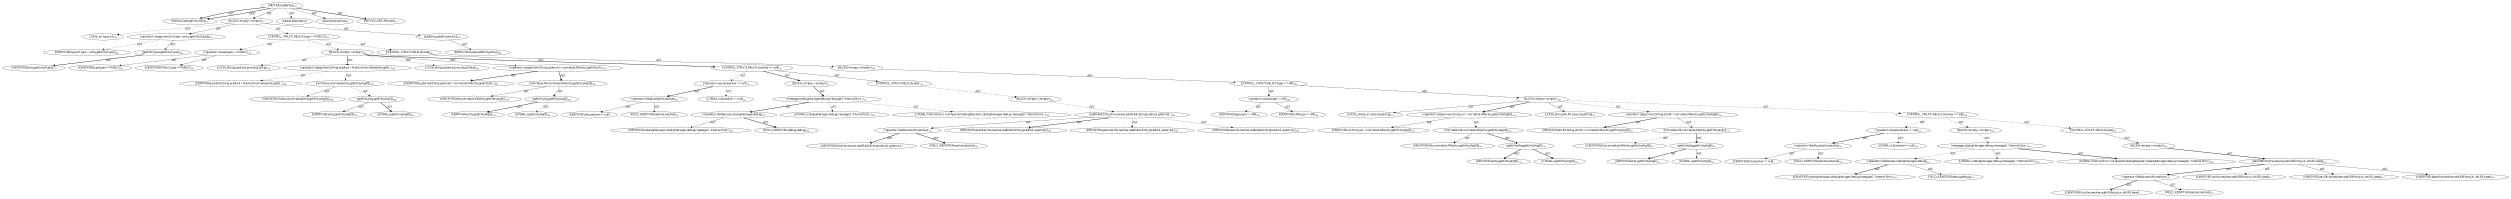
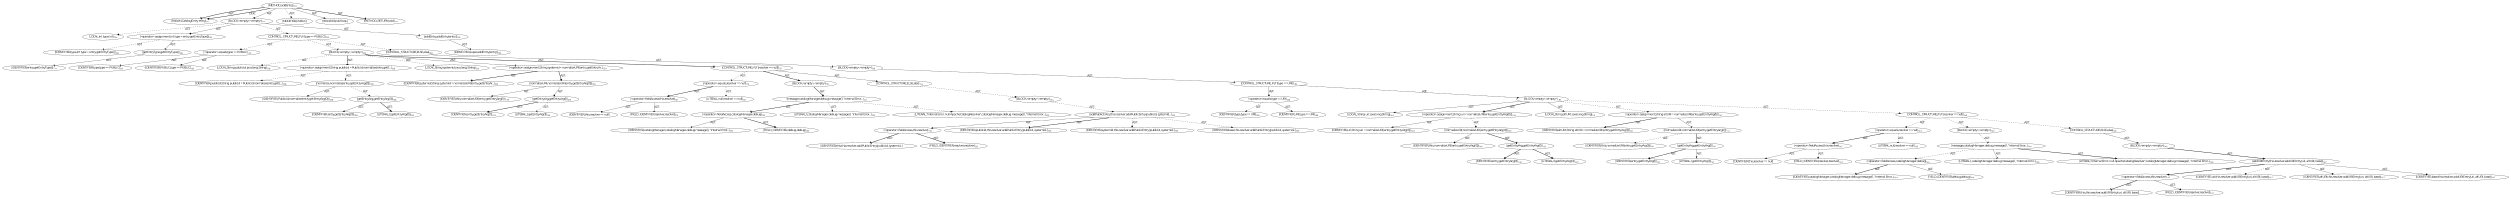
edge "(getEntryType,getEntryType())" -> "(IDENTIFIER,entry,getEntryType())": style bold -> solid
